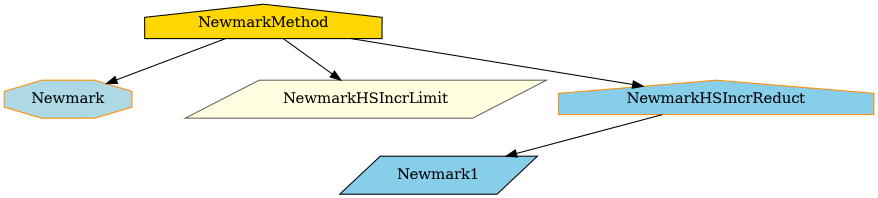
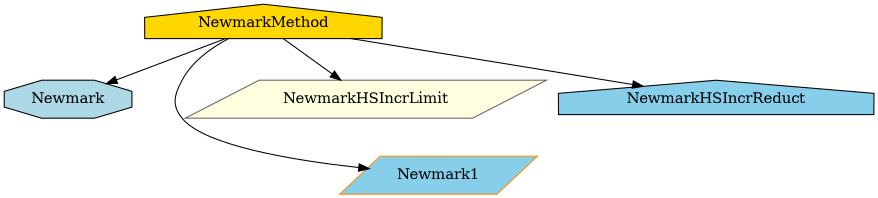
node "Newmark": color darkorange -> black
node "NewmarkHSIncrReduct": color darkorange -> black
edge "NewmarkHSIncrReduct" -> "Newmark1": now "NewmarkMethod" -> "Newmark1"
node "Newmark1": color black -> darkorange
